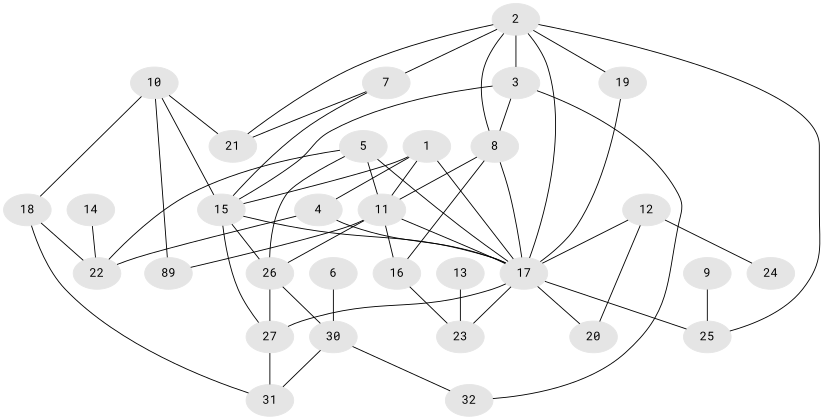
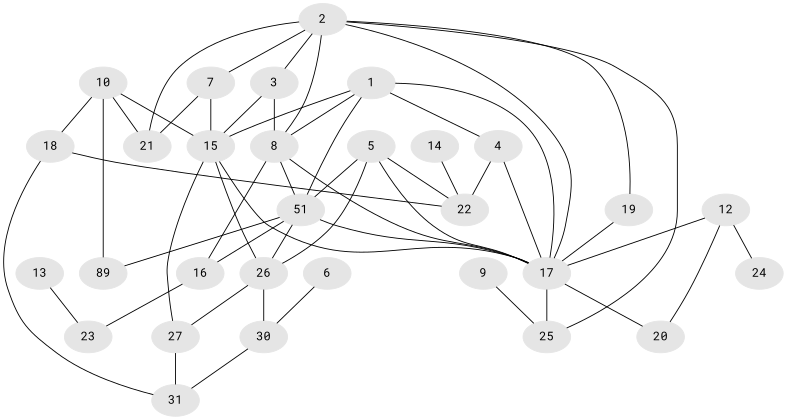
edge "1" -- "8": added
node "11": label "11" -> "51"
edge "17" -- "27": removed
edge "17" -- "23": removed
node "32": removed
